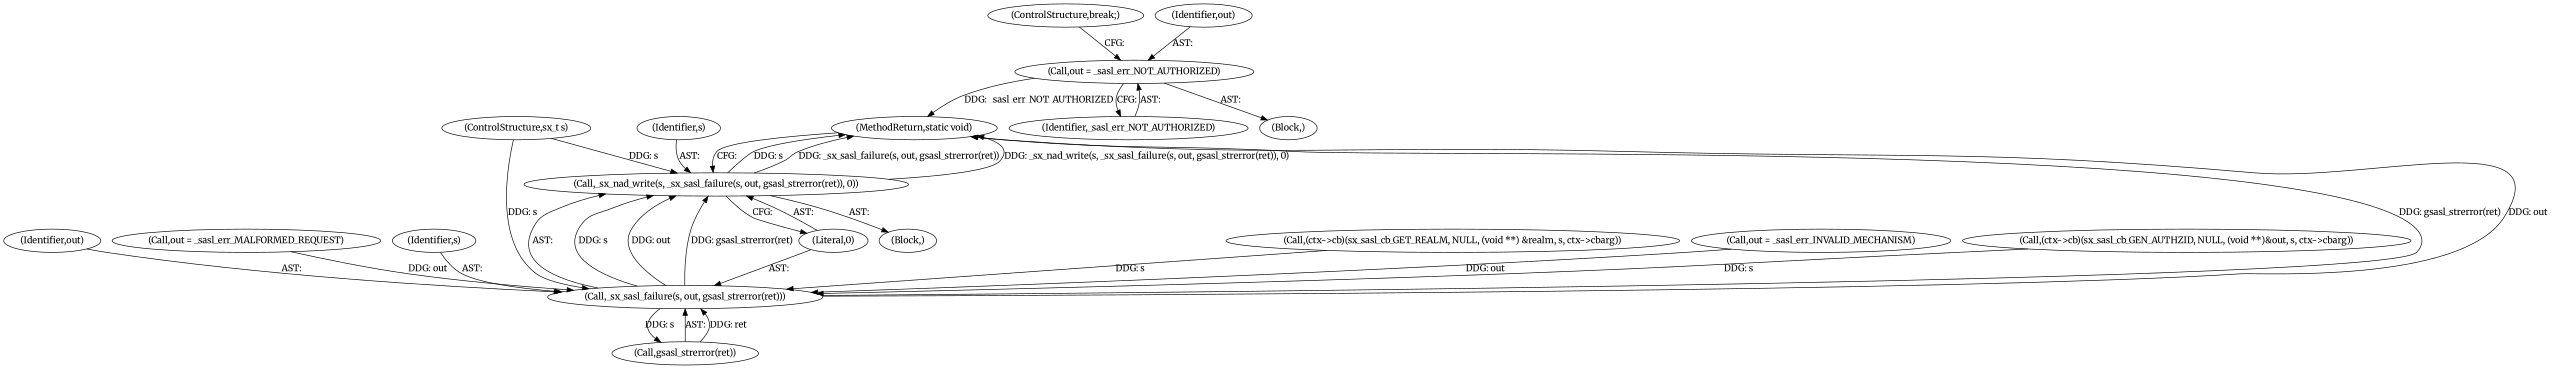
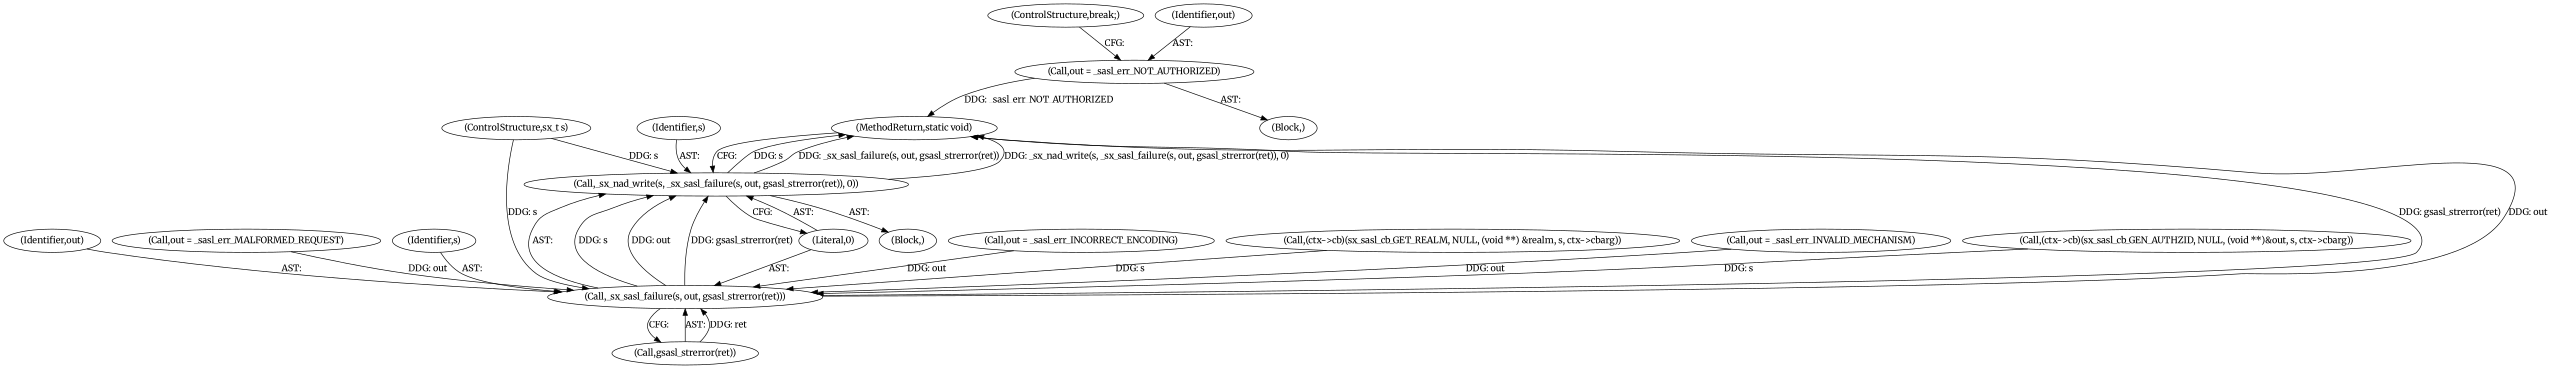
node "(Identifier,_sasl_err_NOT_AUTHORIZED)": removed
node "(Call,out = _sasl_err_INCORRECT_ENCODING)": added
edge "(Call,_sx_sasl_failure(s, out, gsasl_strerror(ret)))" -> "(Call,gsasl_strerror(ret))": label "DDG: s" -> "CFG: "
